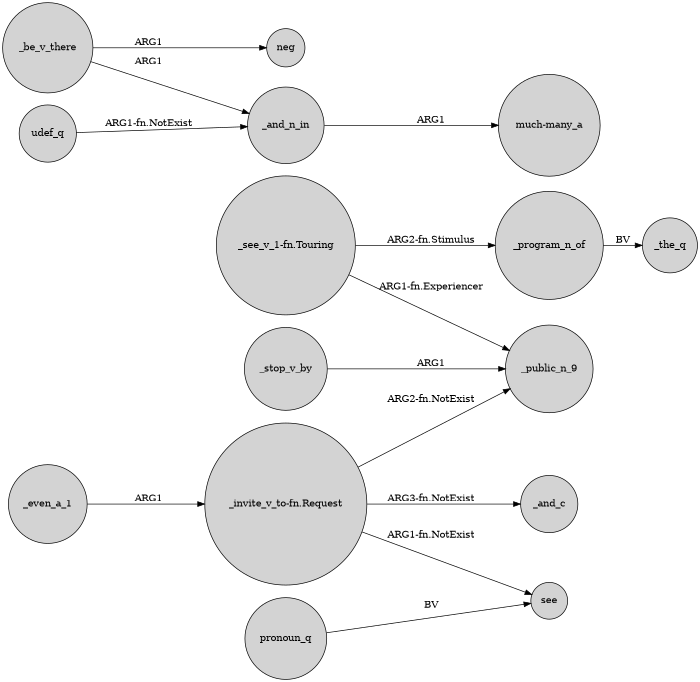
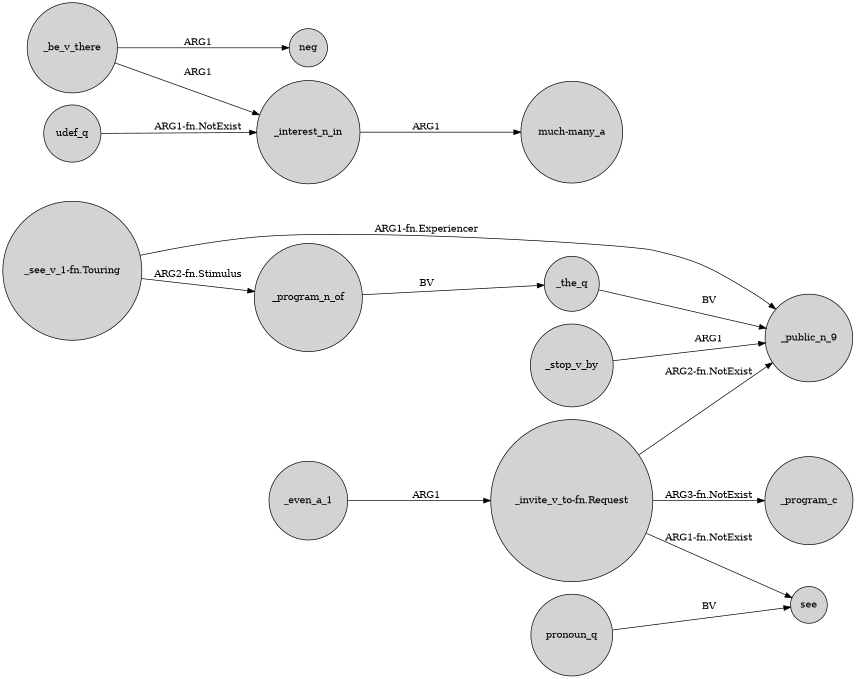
node "_and_n_in": label "_and_n_in" -> "_interest_n_in"
edge "_the_q" -> "_public_n_9": added, label "BV"
node "_and_c": label "_and_c" -> "_program_c"
